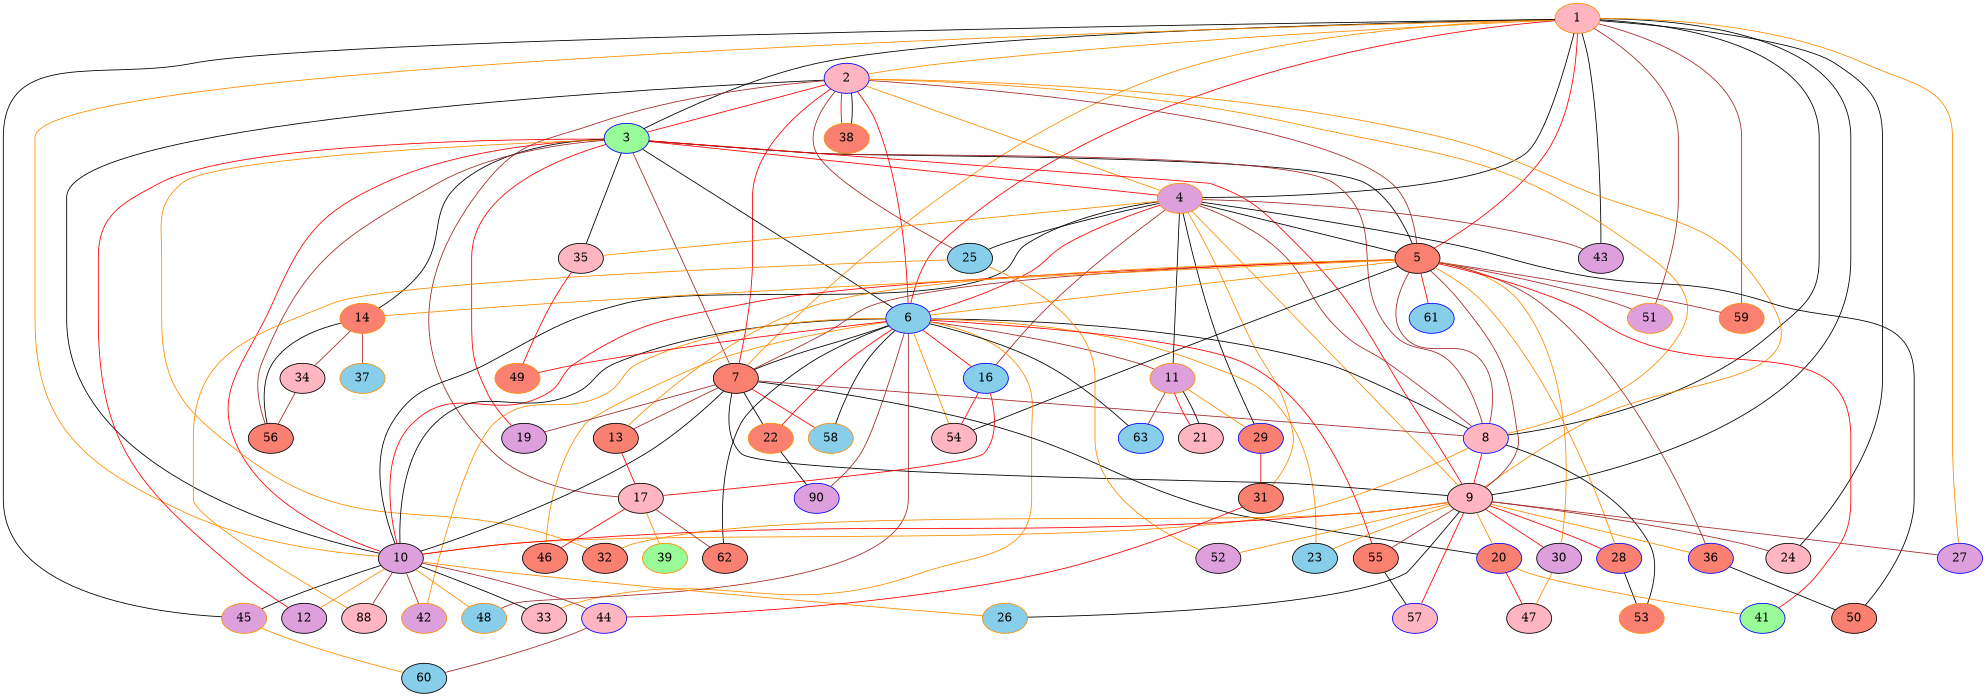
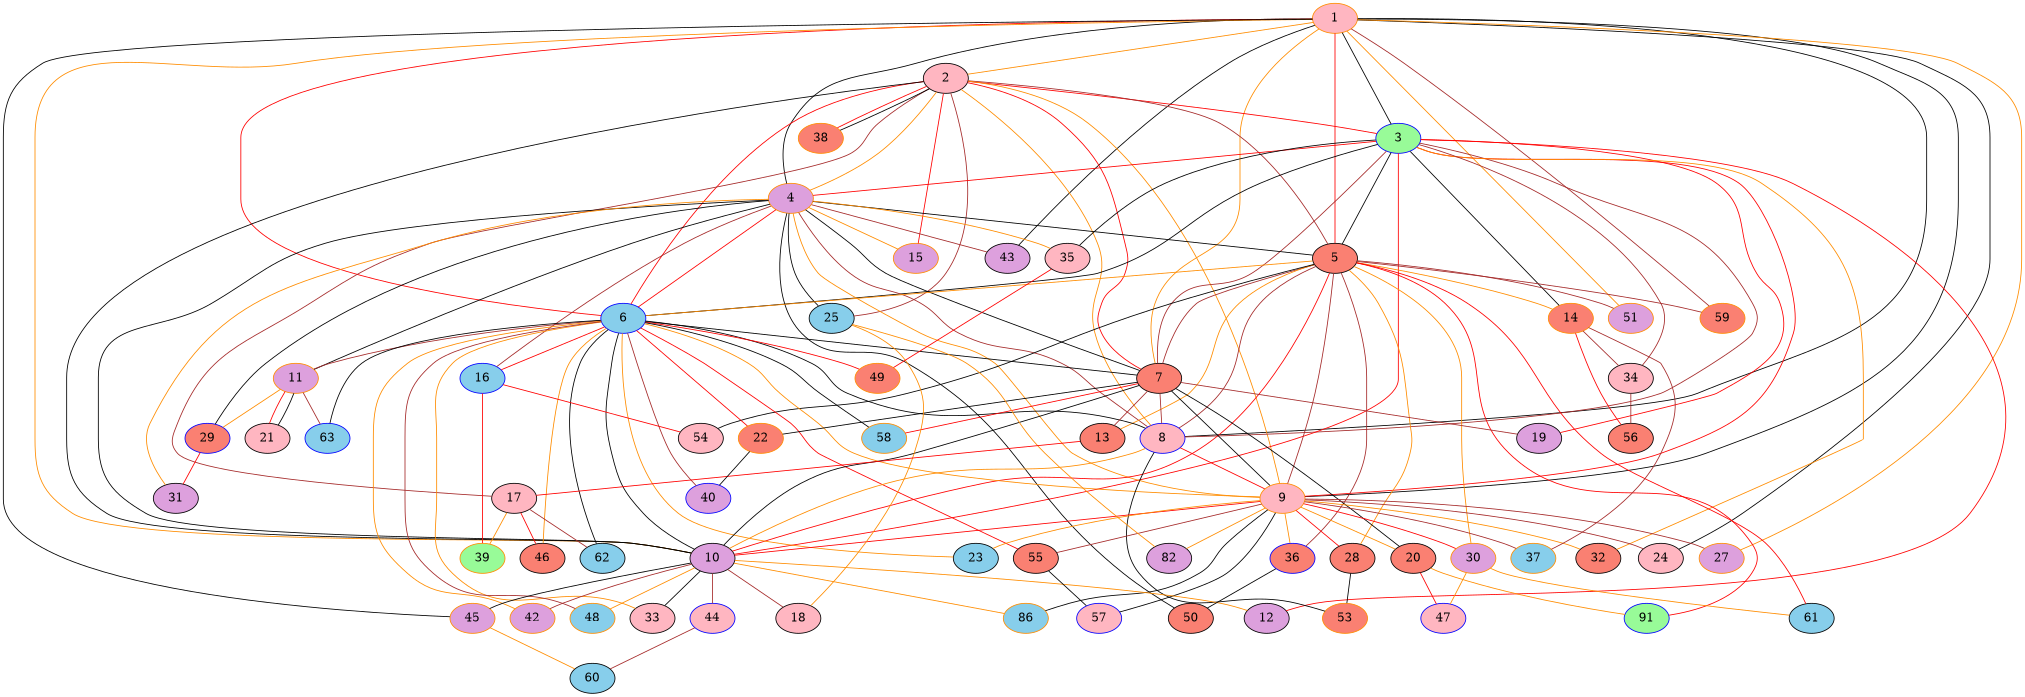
node "2": color blue -> black
edge "1" -- "51": color brown -> darkorange
edge "3" -- "56": now "3" -- "34"
node "15": added
edge "4" -- "7": added
node "61": color blue -> black
edge "14" -- "56": color black -> red
edge "6" -- "54": now "6" -- "9"
edge "16" -- "17": now "16" -- "39"
node "90": label "90" -> "40"
node "31": fillcolor salmon -> plum
node "9": color black -> darkorange
edge "9" -- "37": added
node "62": fillcolor salmon -> skyblue
node "52": label "52" -> "82"
edge "9" -- "57": color red -> black
node "20": color blue -> black
node "30": color black -> darkorange
node "28": color blue -> black
node "27": color blue -> darkorange
edge "31" -- "44": removed
edge "30" -- "61": added
node "88": label "88" -> "18"
node "26": label "26" -> "86"
node "47": color black -> blue
node "41": label "41" -> "91"
